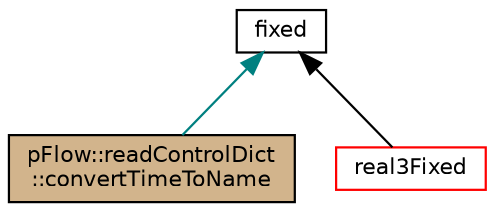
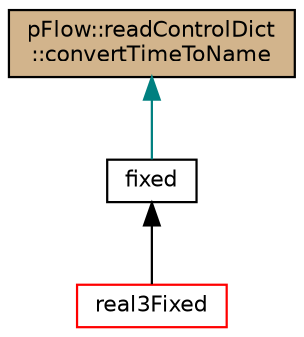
edge "pFlow::readControlDict ::convertTimeToName" -> "fixed": reversed
